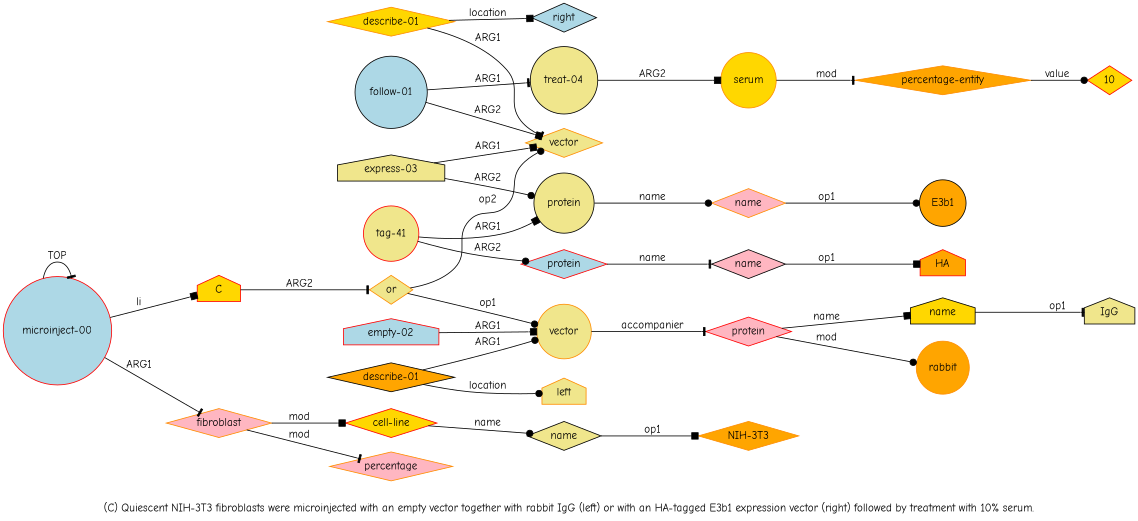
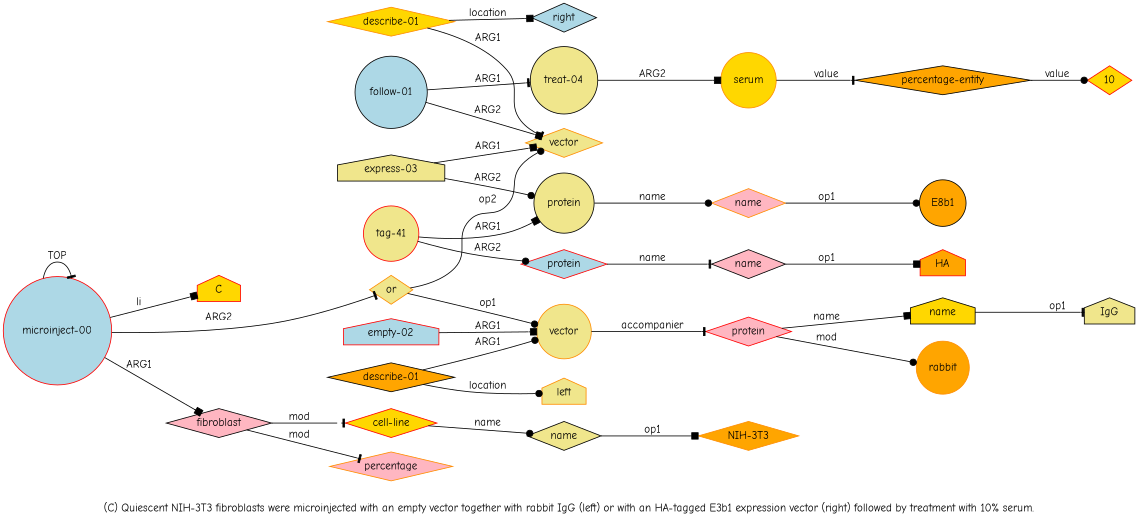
edge "serum" -> "percentage-entity": label "mod" -> "value"
node "percentage-entity": color darkorange -> black
node "E3b1": label "E3b1" -> "E8b1"
edge "C" -> "or": now "microinject-00" -> "or"
edge "microinject-00" -> "fibroblast": arrowhead tee -> box
node "fibroblast": color darkorange -> black
edge "fibroblast" -> "cell-line": arrowhead box -> tee
